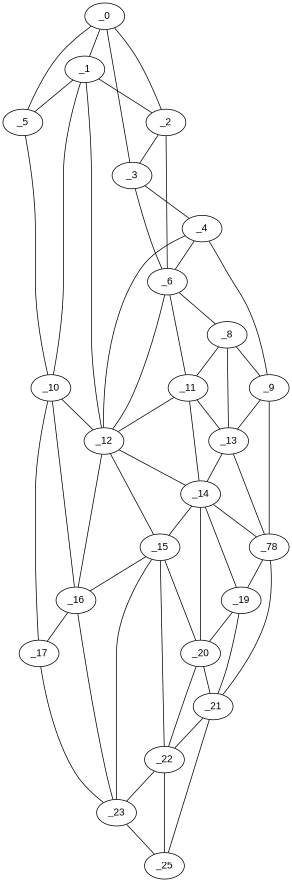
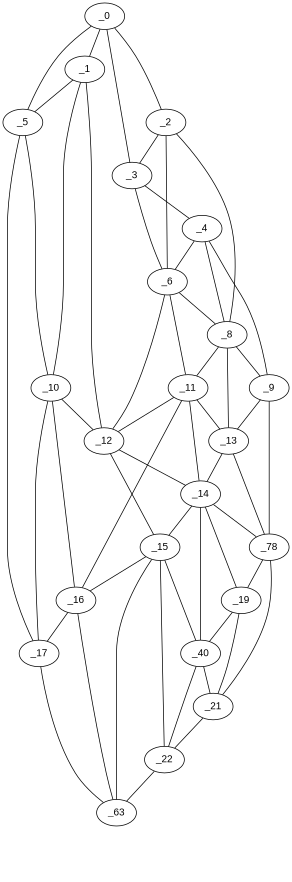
edge "_1" -- "_2": now "_8" -- "_2"
edge "_4" -- "_12": now "_4" -- "_8"
edge "_5" -- "_17": added
edge "_12" -- "_16": now "_11" -- "_16"
node "_20": label "_20" -> "_40"
node "_23": label "_23" -> "_63"
node "_25": removed
